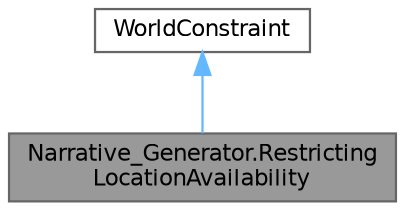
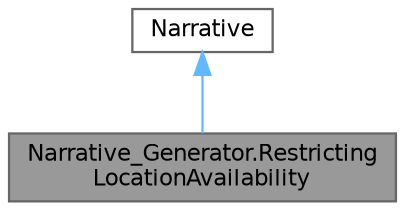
node "WorldConstraint": label "WorldConstraint" -> "Narrative"
